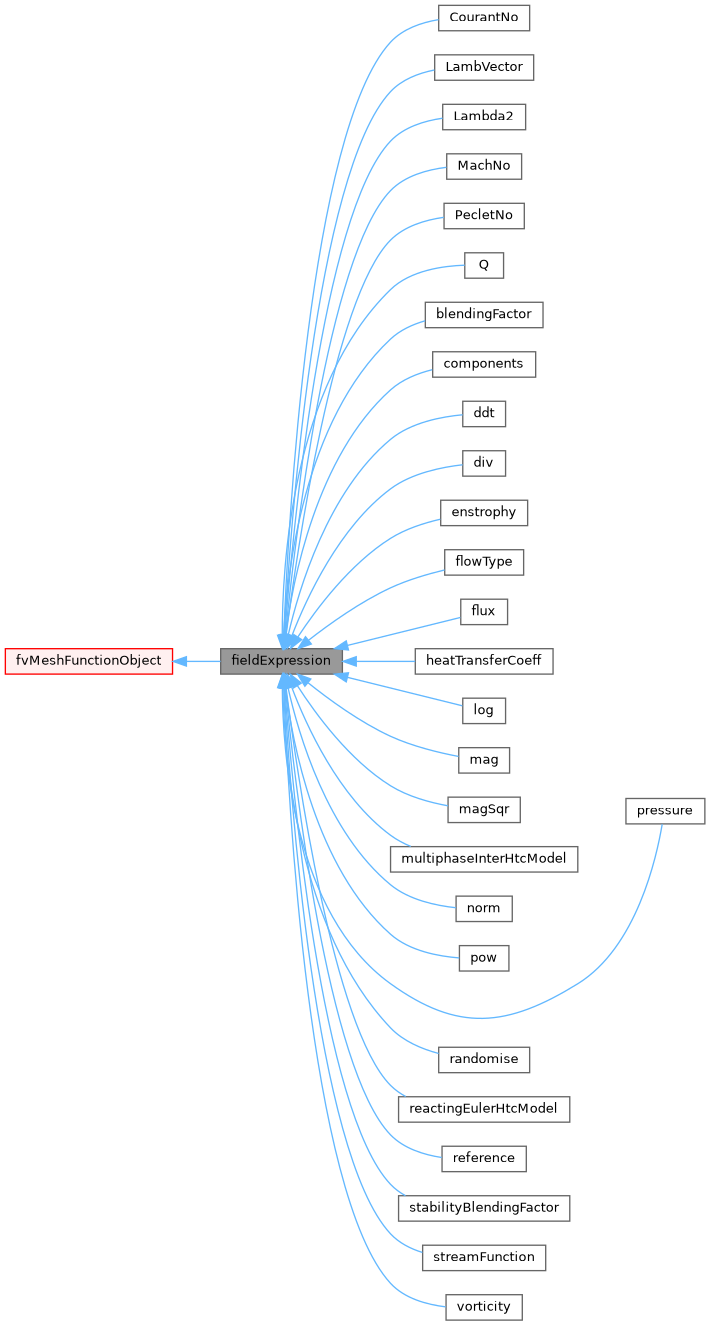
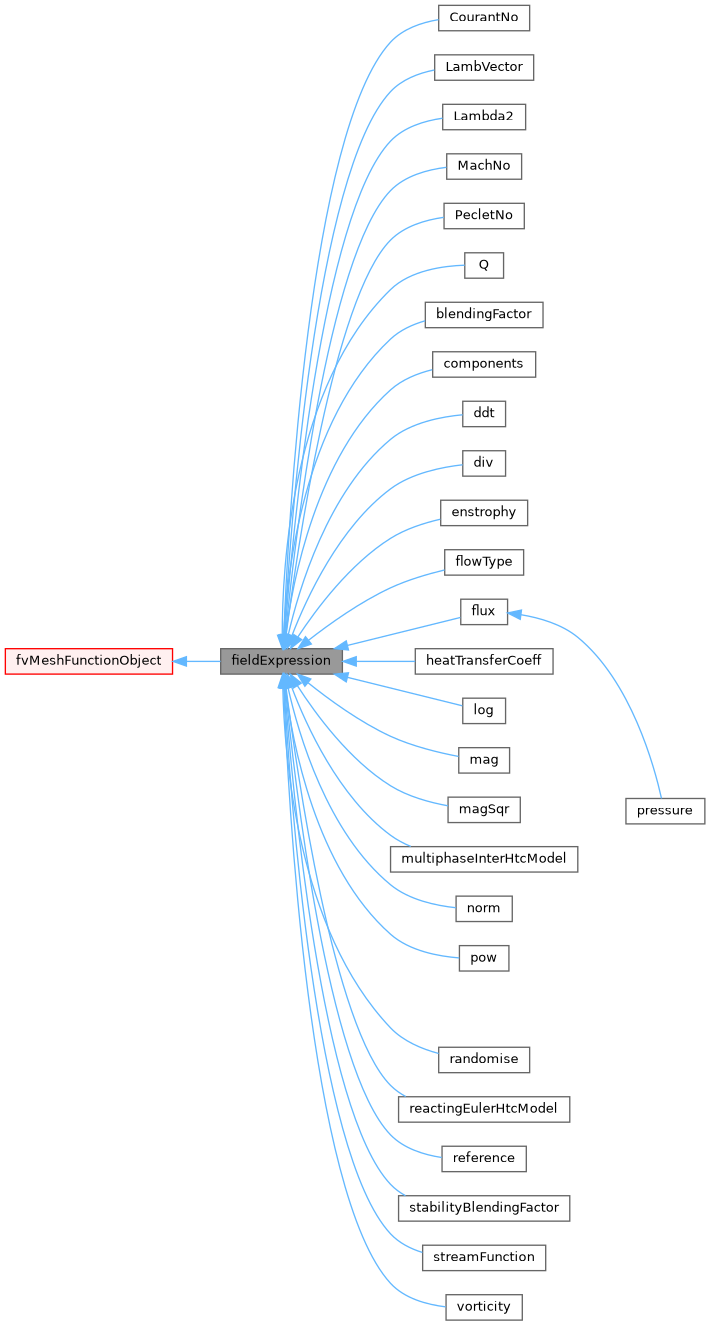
edge "pressure" -> "fieldExpression": now "pressure" -> "flux"
